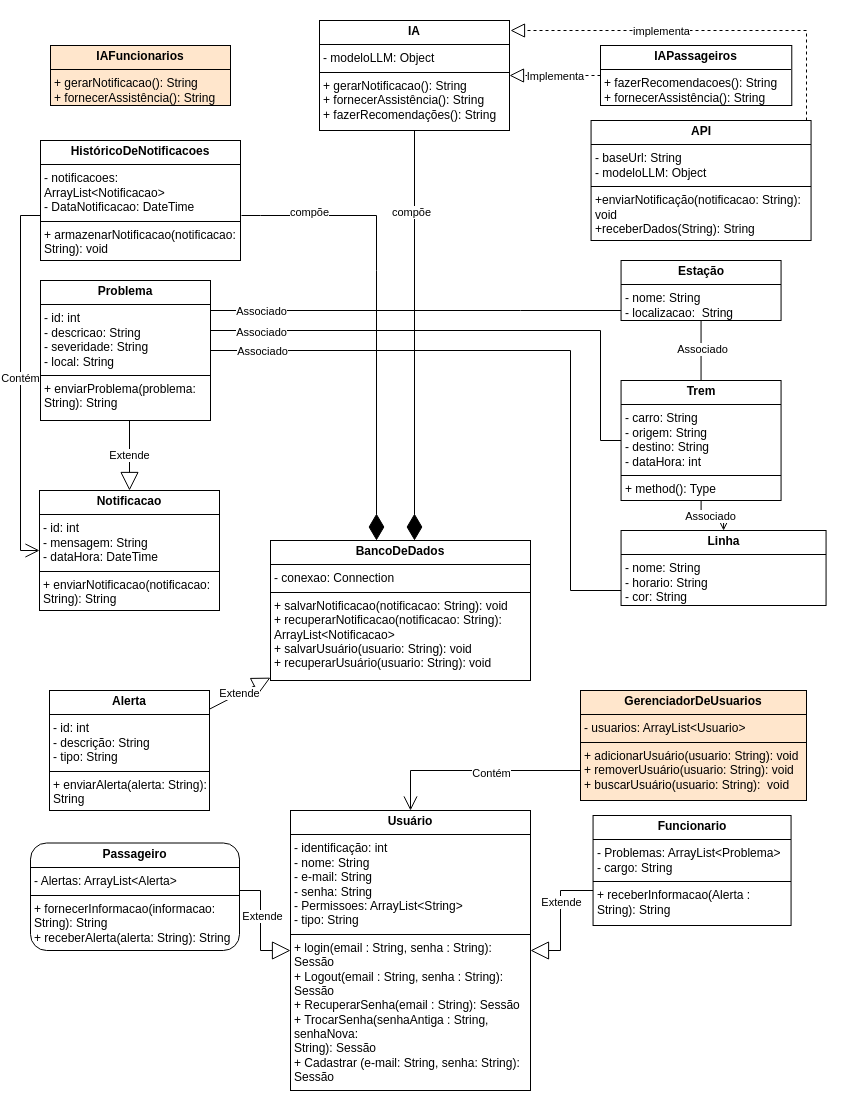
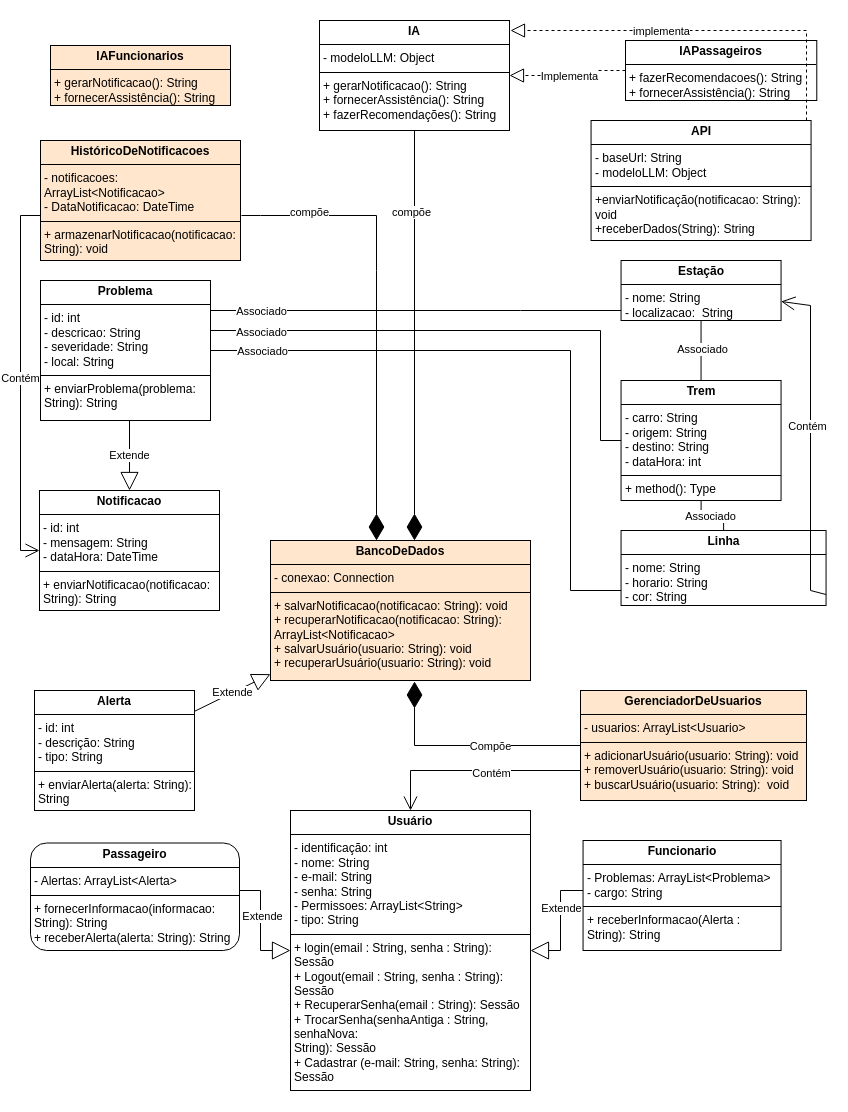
node "IAPassageiros + fazerRecomendacoes(): String + fornecerAssistência(): String": moved (696, 76) -> (721, 71)
node "HistóricoDeNotificacoes - notificacoes: ArrayList<Notificacao> - DataNotificacao: DateTime + armazenarNotificacao(notificacao: String): void": fillcolor #ffffff -> #ffe6cc
edge "Linha - nome: String - horario: String - cor: String - numero: String + method(): Type" -> "Estação - nome: String - localizacao: String + method(): Type": added, label "Contém"
edge "Trem - carro: String - origem: String - destino: String - dataHora: int + method(): Type" -> "Linha - nome: String - horario: String - cor: String - numero: String + method(): Type": arrowhead open -> none
node "BancoDeDados - conexao: Connection + salvarNotificacao(notificacao: String): void + recuperarNotificacao(notificacao: String): ArrayList<Notificacao> + salvarUsuário(usuario: String): void + recuperarUsuário(usuario: String): void": fillcolor #ffffff -> #ffe6cc
edge "GerenciadorDeUsuarios - usuarios: ArrayList<Usuario> + adicionarUsuário(usuario: String): void + removerUsuário(usuario: String): void + buscarUsuário(usuario: String): void" -> "BancoDeDados - conexao: Connection + salvarNotificacao(notificacao: String): void + recuperarNotificacao(notificacao: String): ArrayList<Notificacao> + salvarUsuário(usuario: String): void + recuperarUsuário(usuario: String): void": added, label "Compõe"
node "Alerta - id: int - descrição: String - tipo: String + enviarAlerta(alerta: String): String": moved (130, 751) -> (115, 751)
node "Funcionario - Problemas: ArrayList<Problema> - cargo: String + receberInformacao(Alerta : String): String": moved (692, 871) -> (682, 896)
